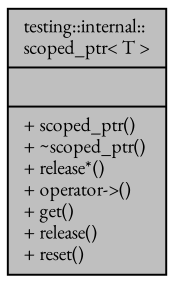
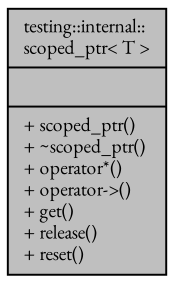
node "testing::internal::": text "+ release*()" -> "+ operator*()"
